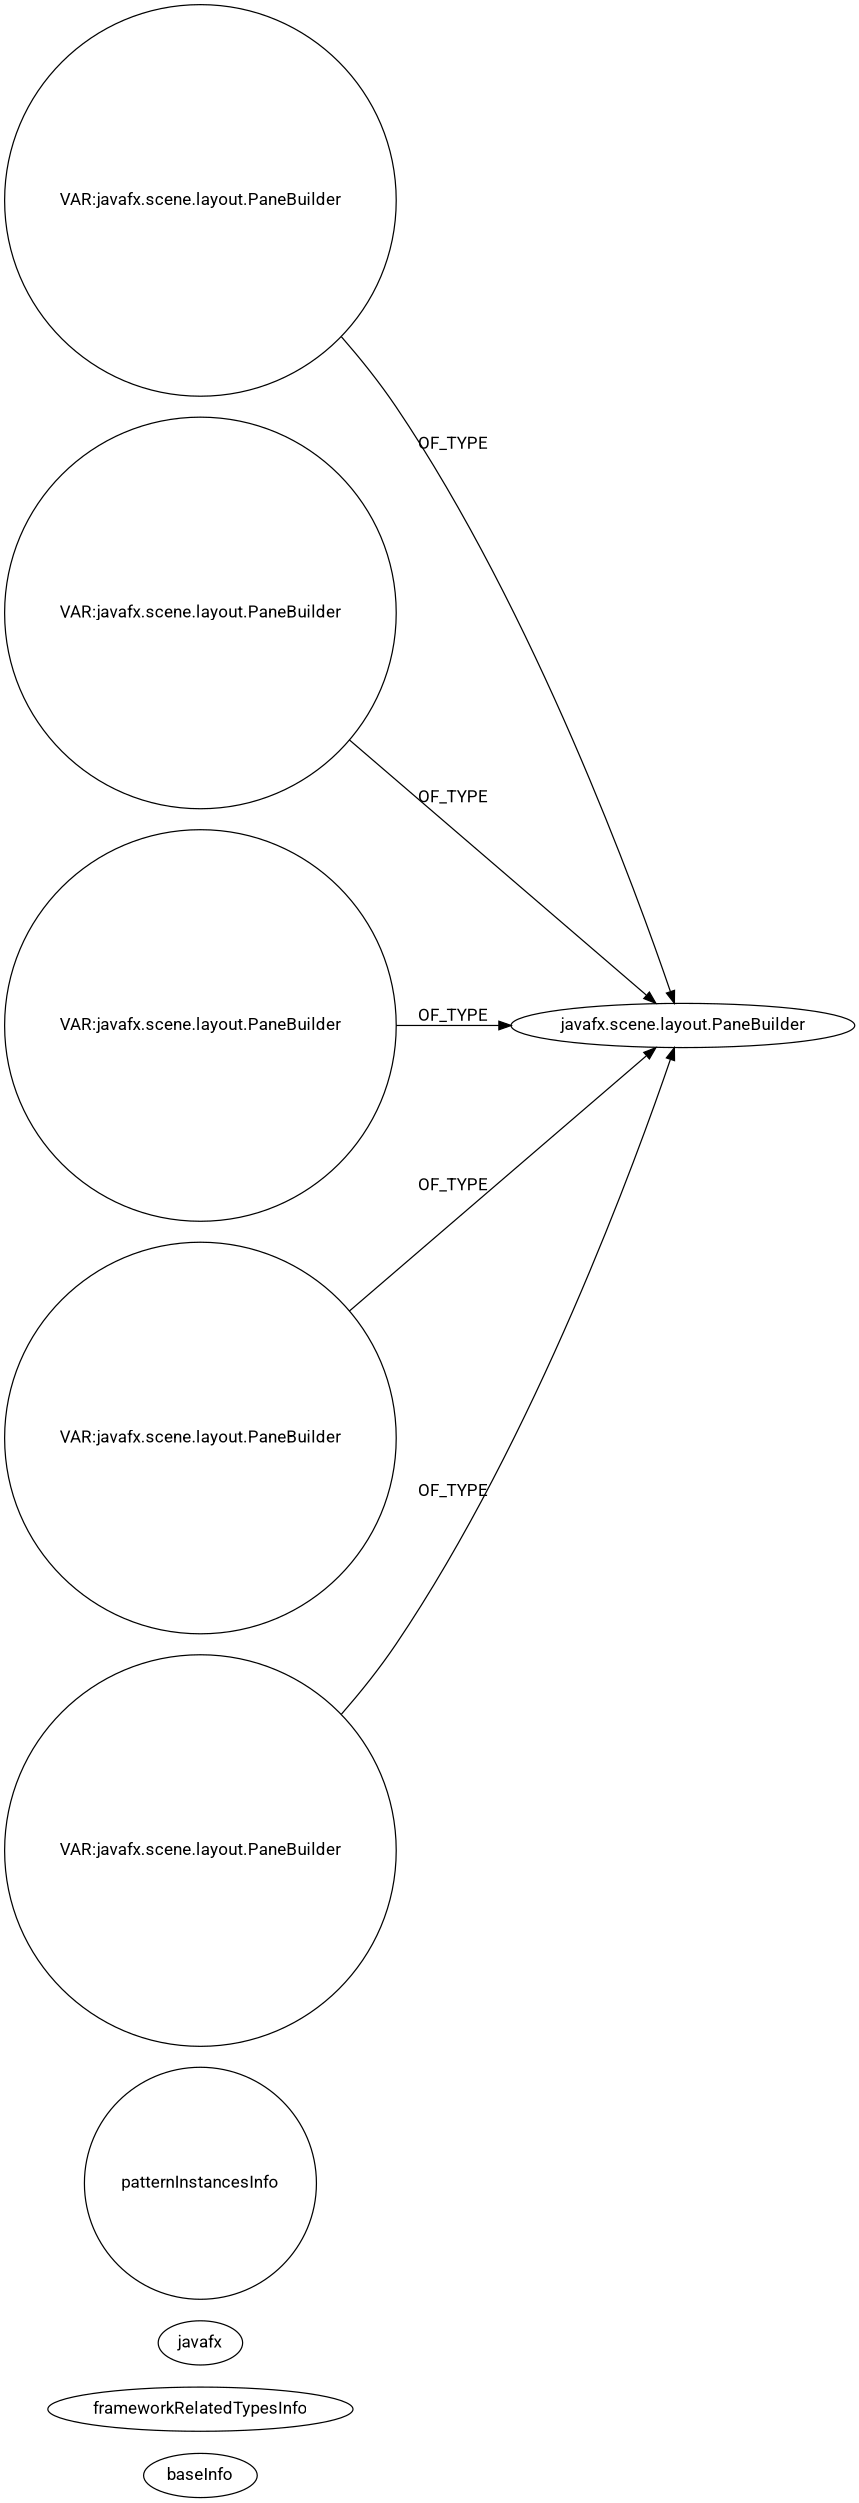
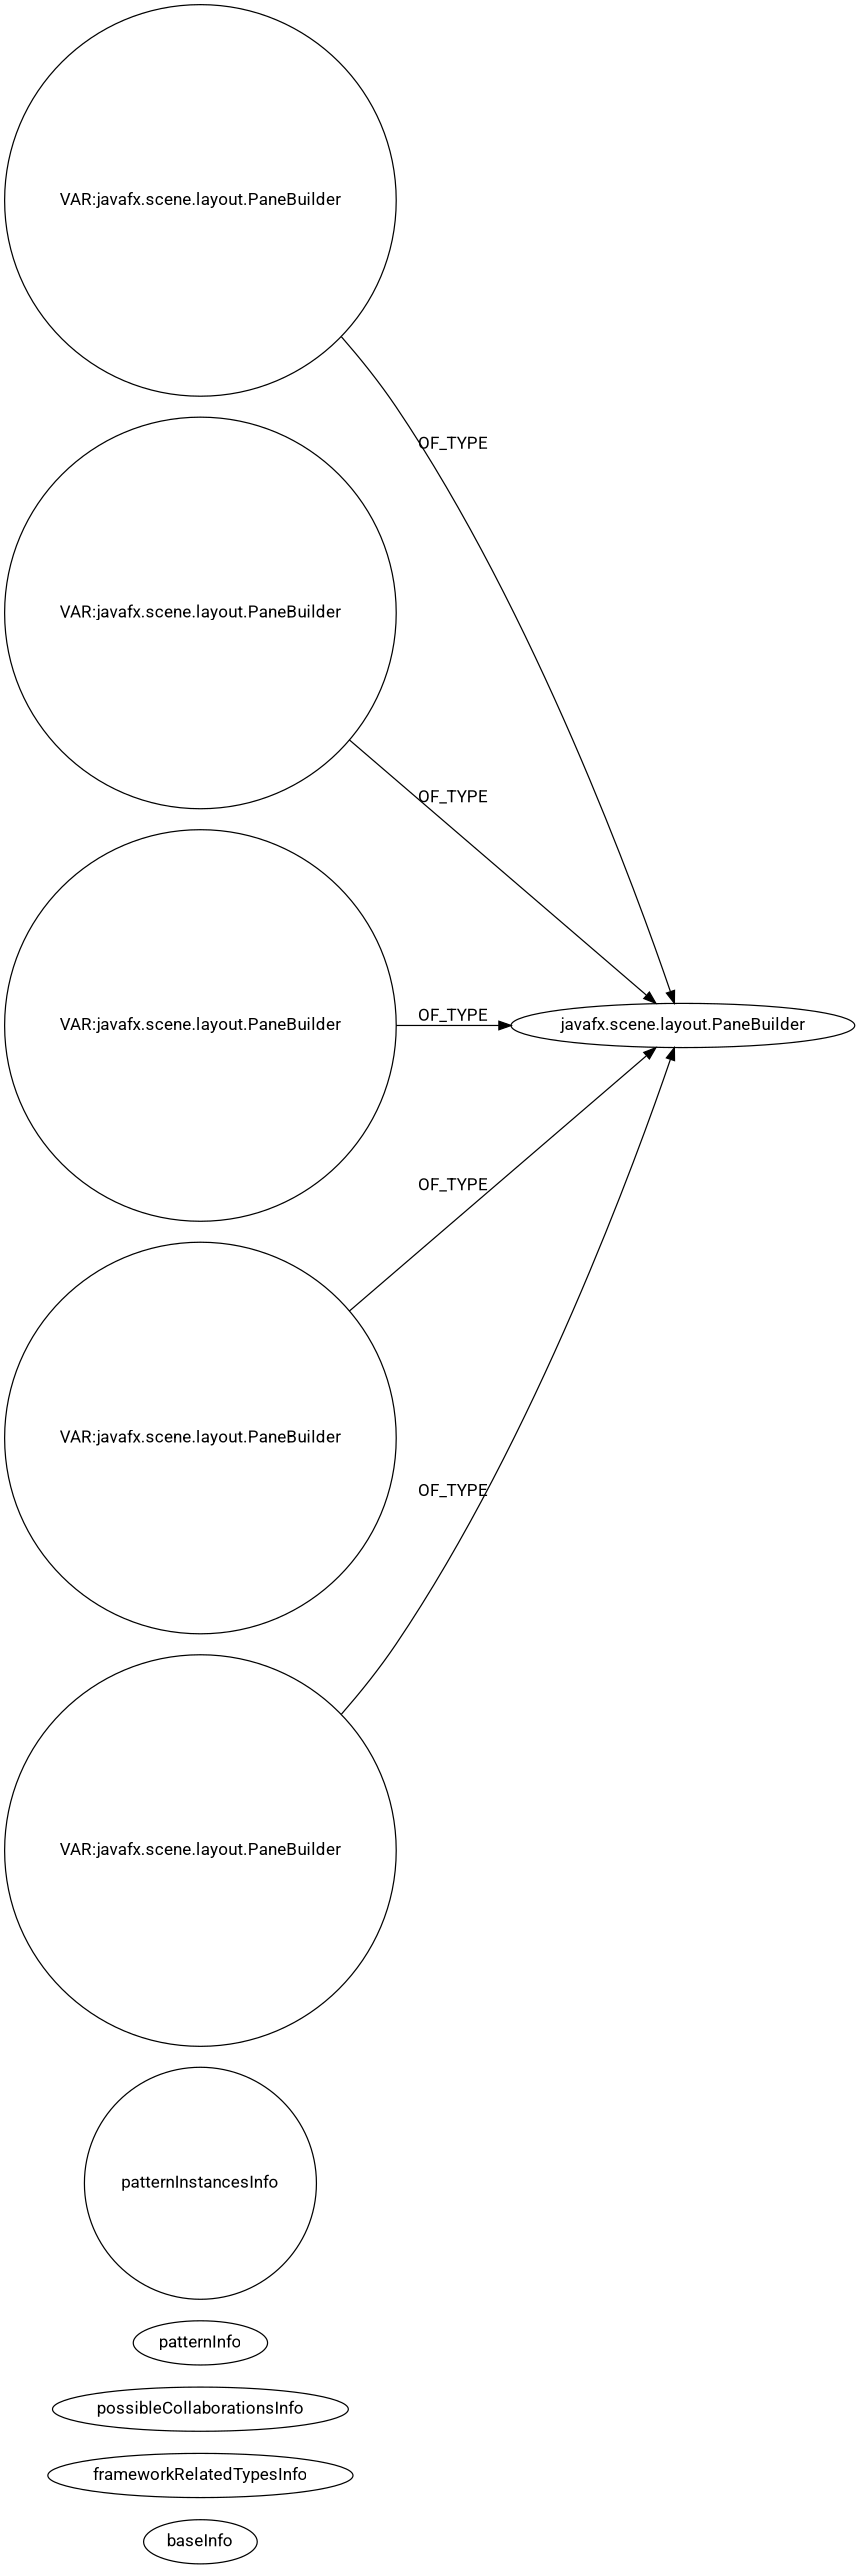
node "patternInfo": added
node "javafx": label "javafx" -> "possibleCollaborationsInfo"
